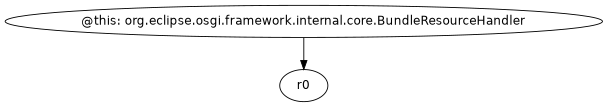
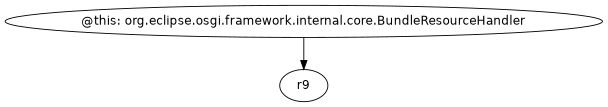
node "r0": label "r0" -> "r9"
